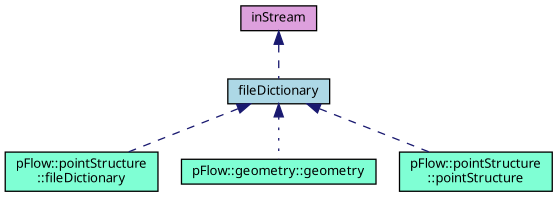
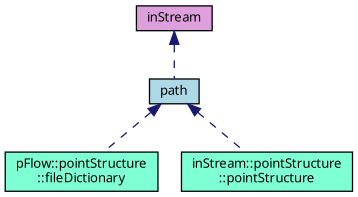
node "fileDictionary": label "fileDictionary" -> "path"
node "pFlow::geometry::geometry": removed
node "pFlow::pointStructure ::pointStructure": label "pFlow::pointStructure ::pointStructure" -> "inStream::pointStructure ::pointStructure"
